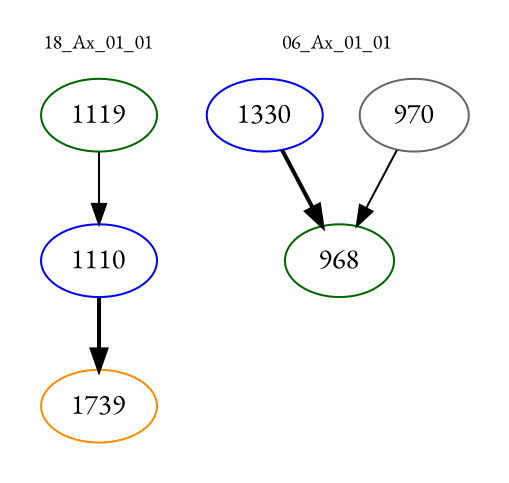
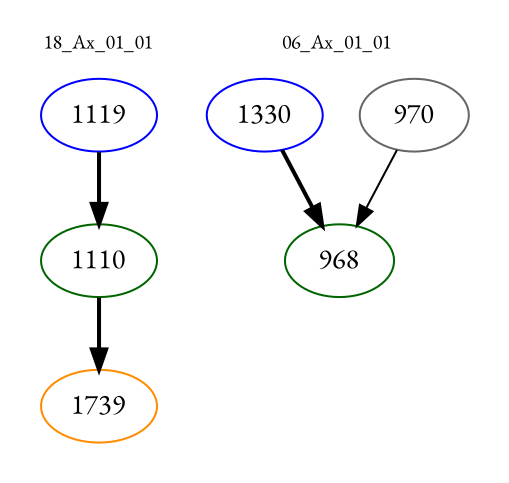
node "1119": color darkgreen -> blue
edge "1119" -> "1110": style solid -> bold
node "1110": color blue -> darkgreen
